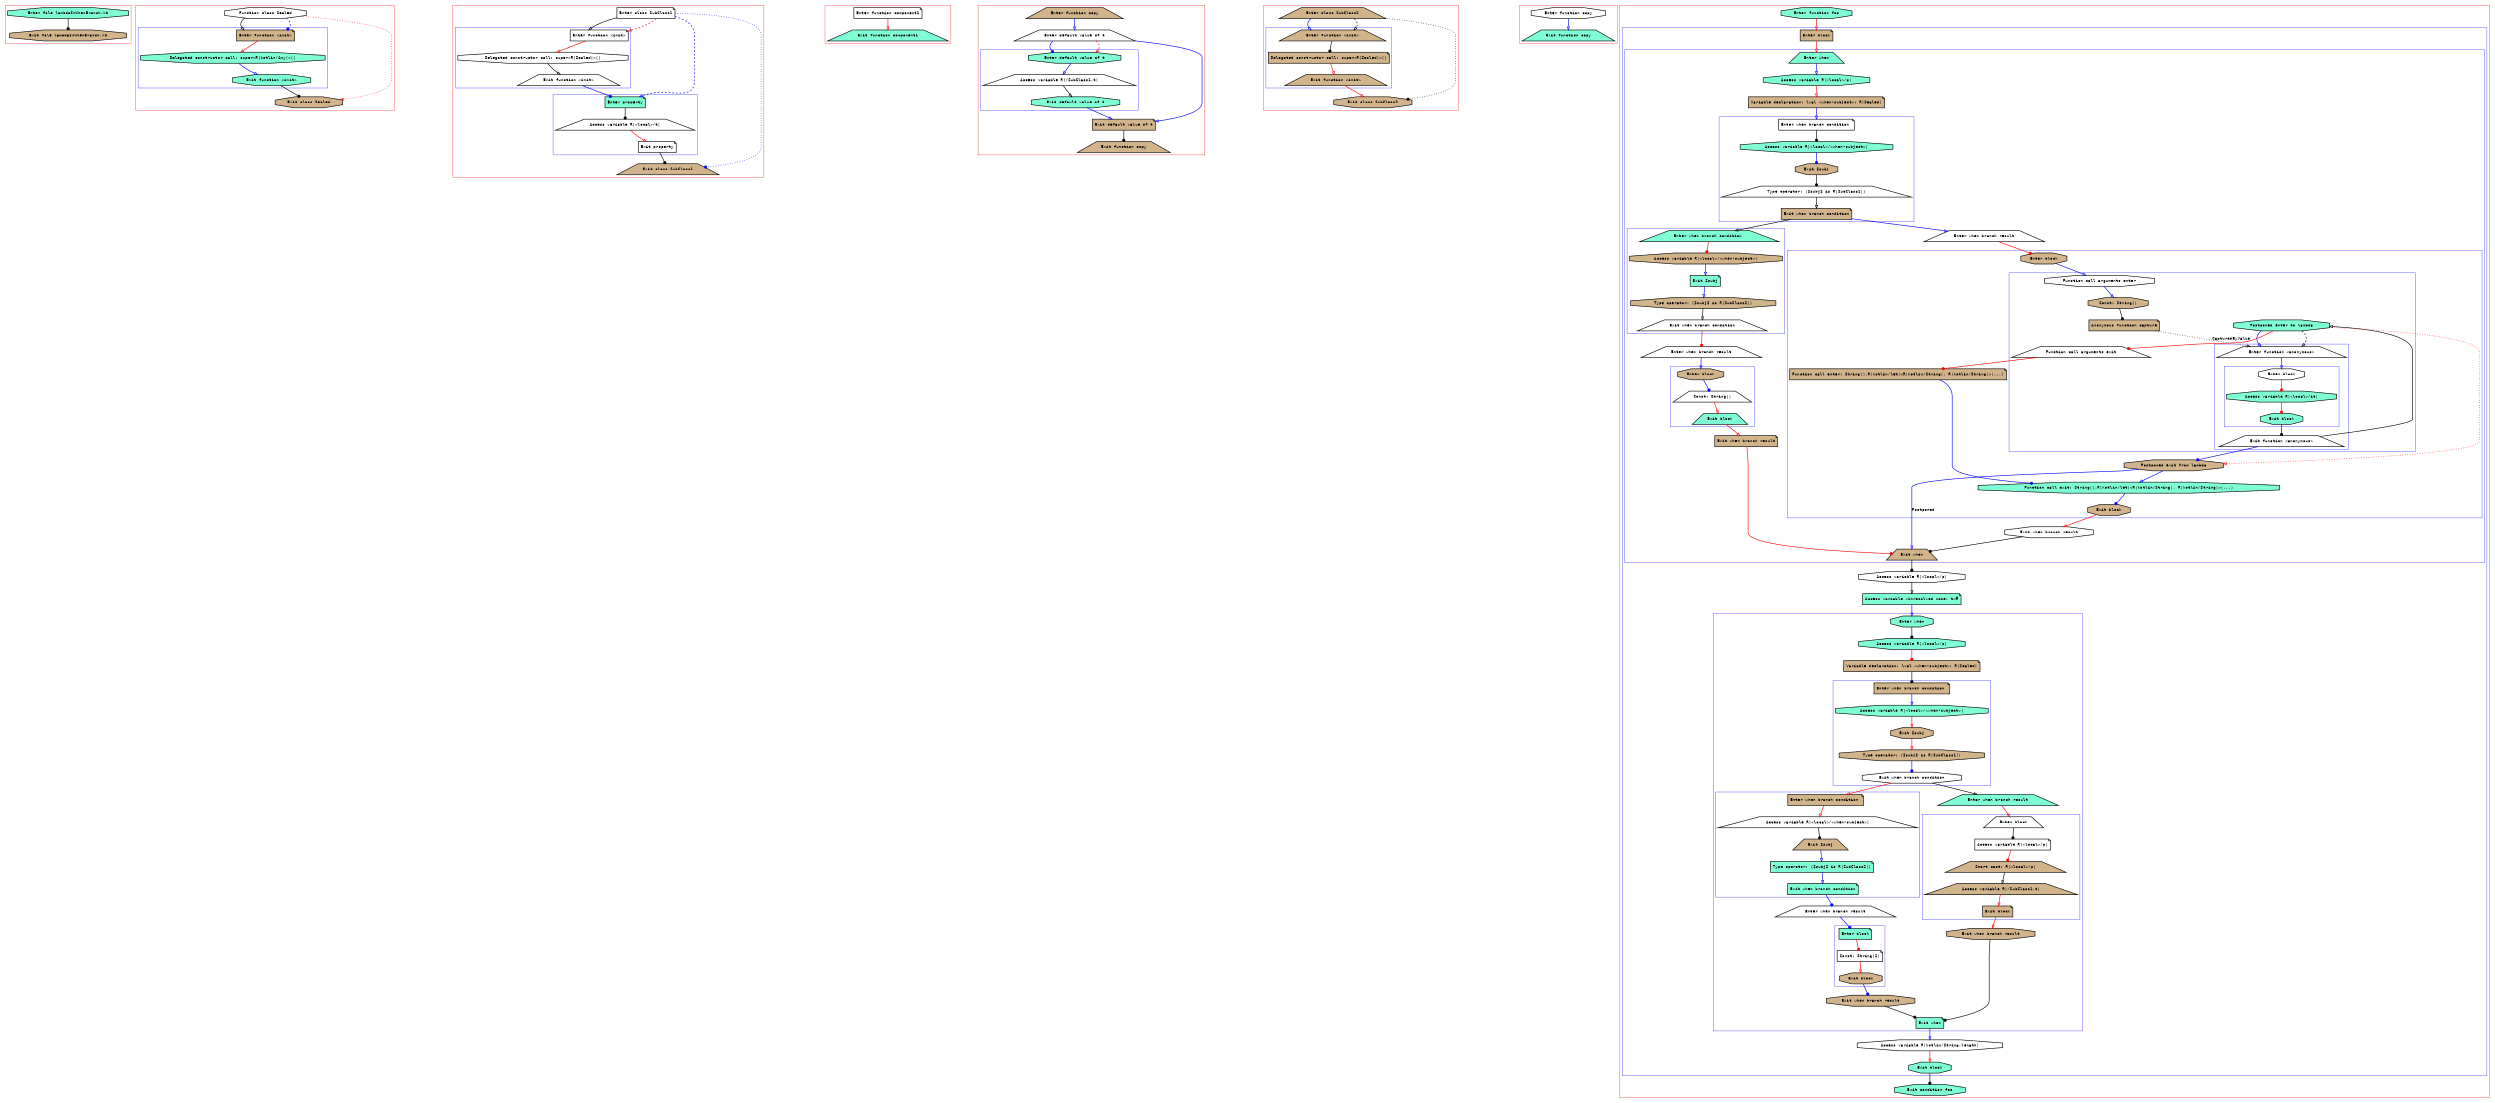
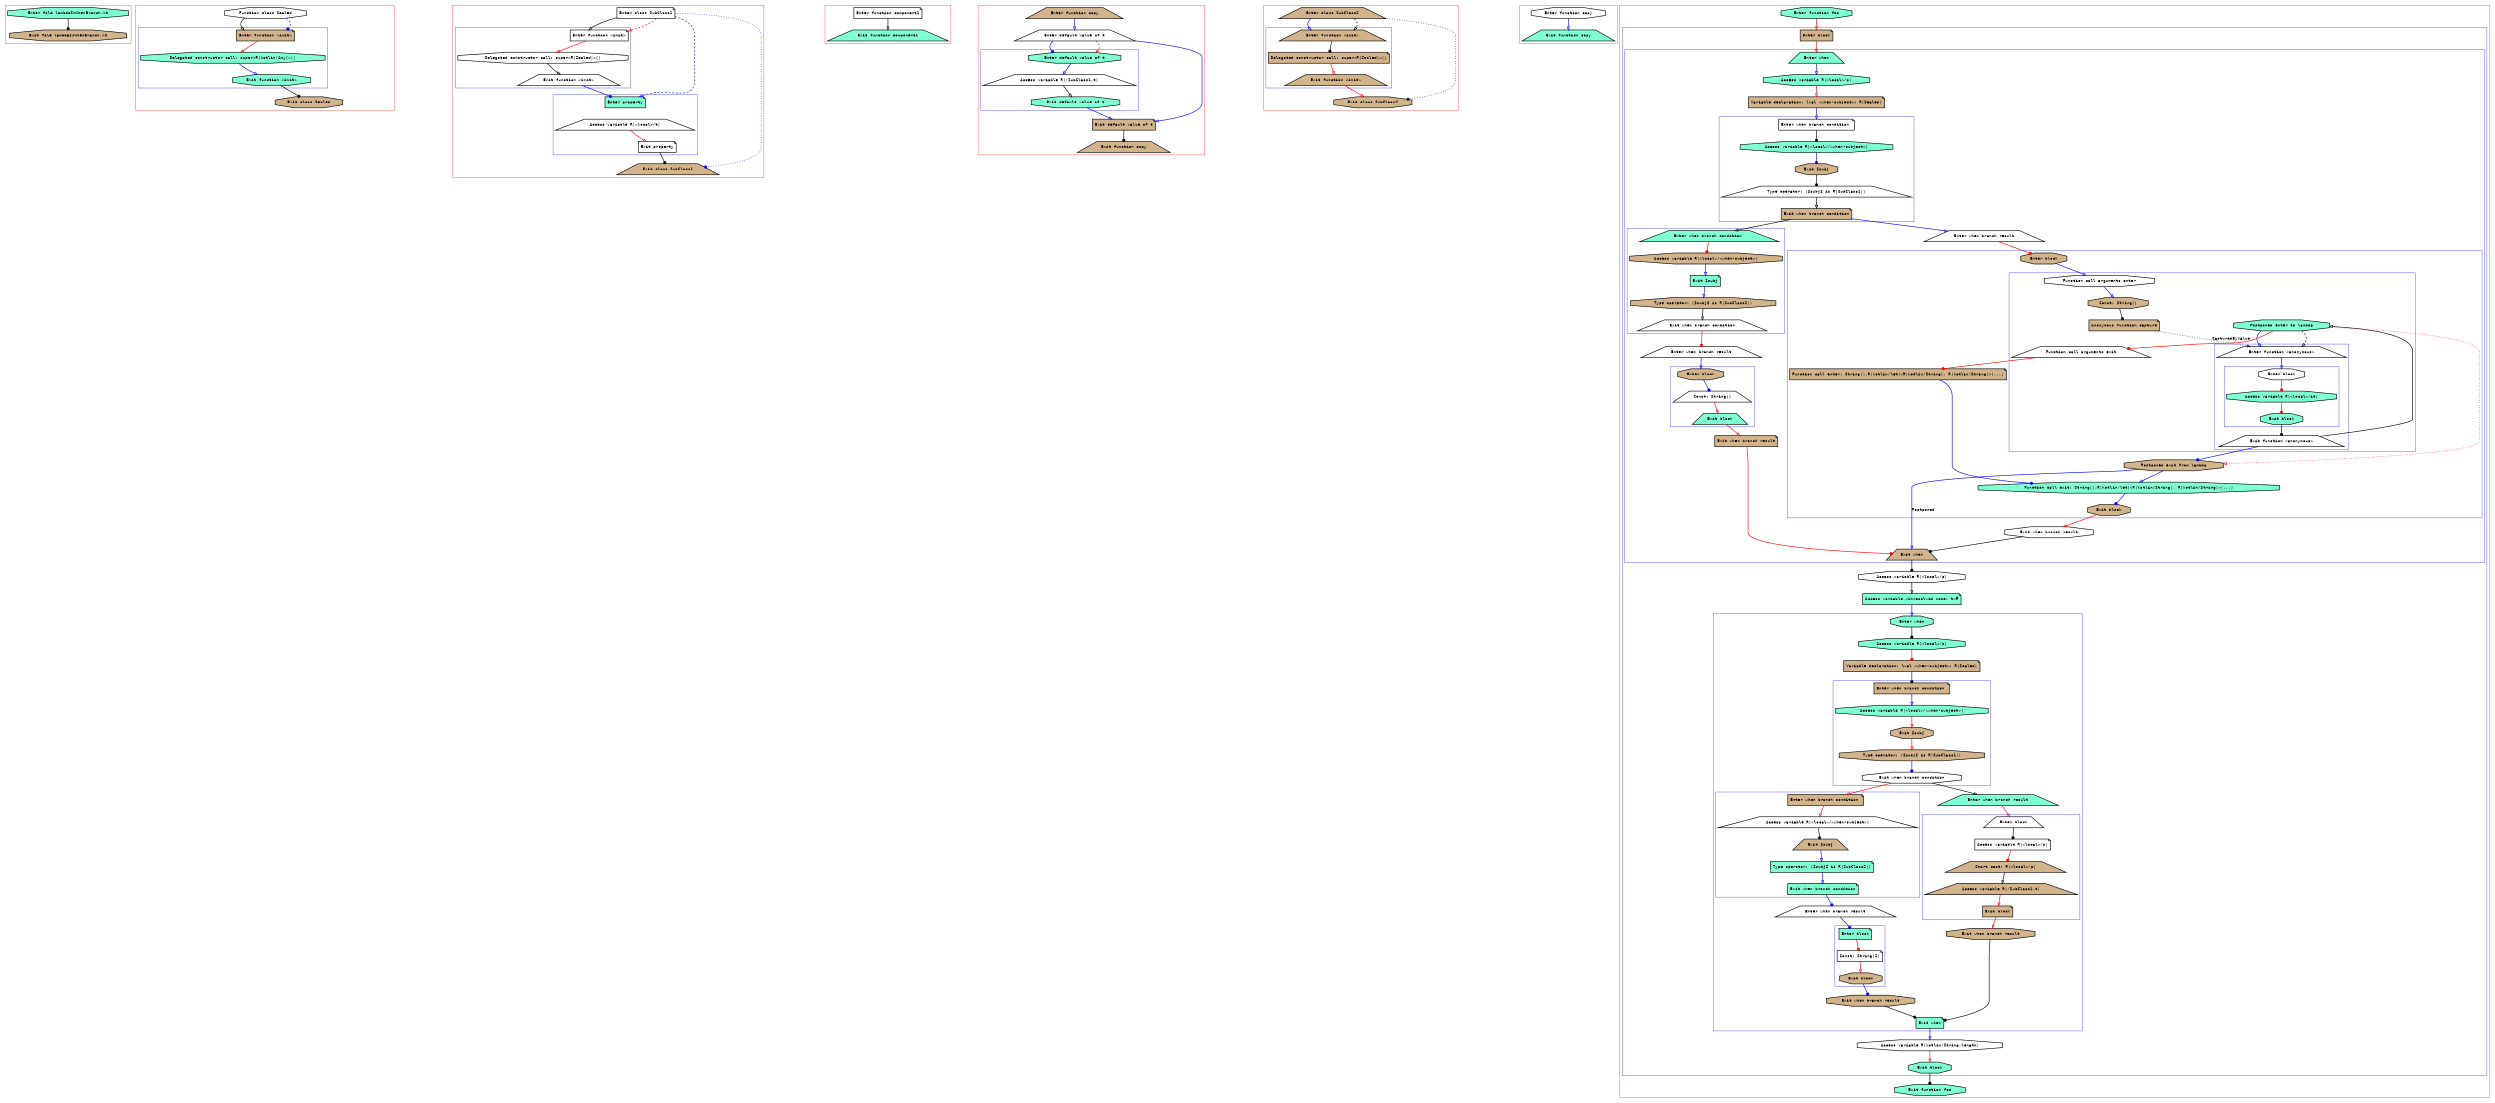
edge "Enter function component1" -> "Exit function component1": color red -> black
edge "Function class Sealed" -> "Exit class Sealed": removed
edge "Enter property" -> "Access variable R|<local>/t|": removed
node "Exit condition foo": label "Exit condition foo" -> "Exit function foo"
